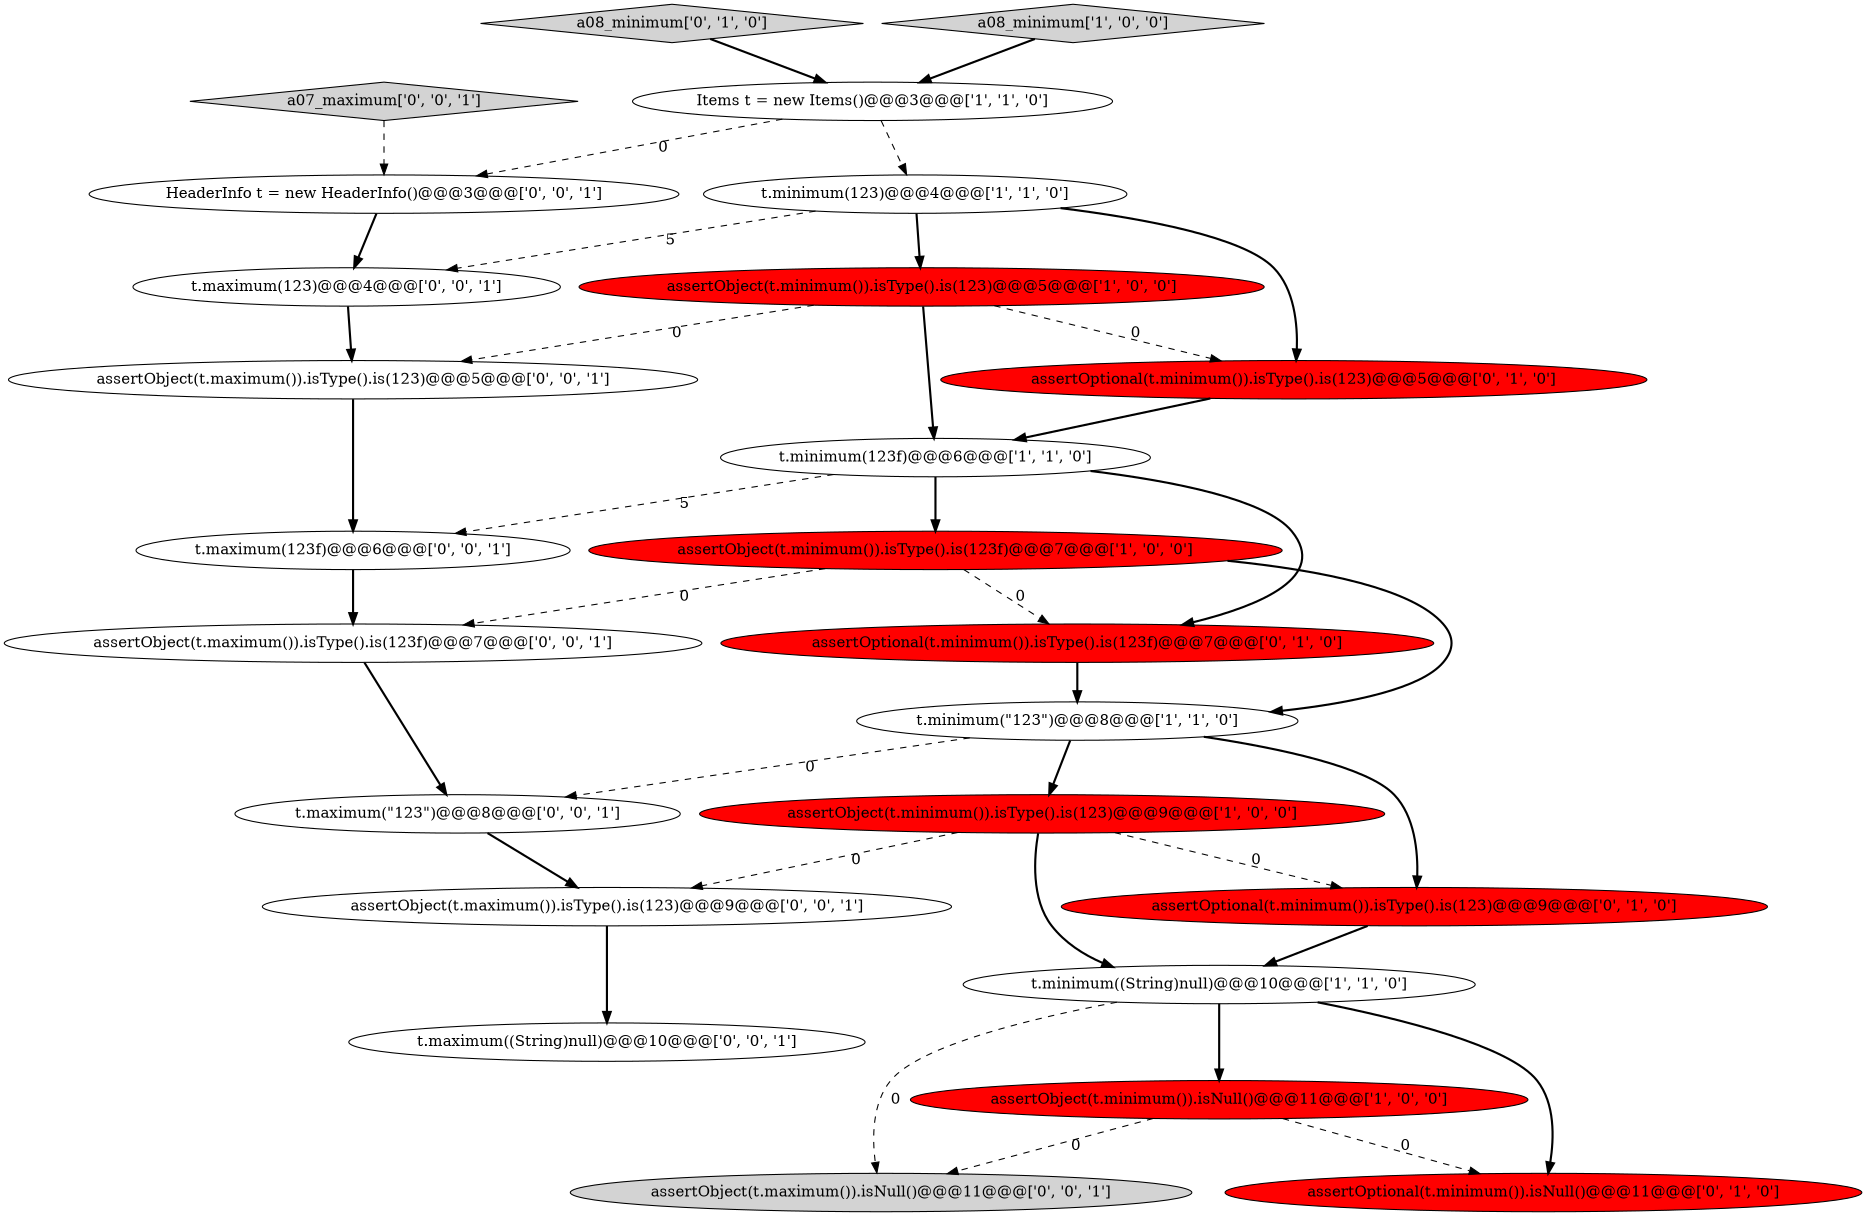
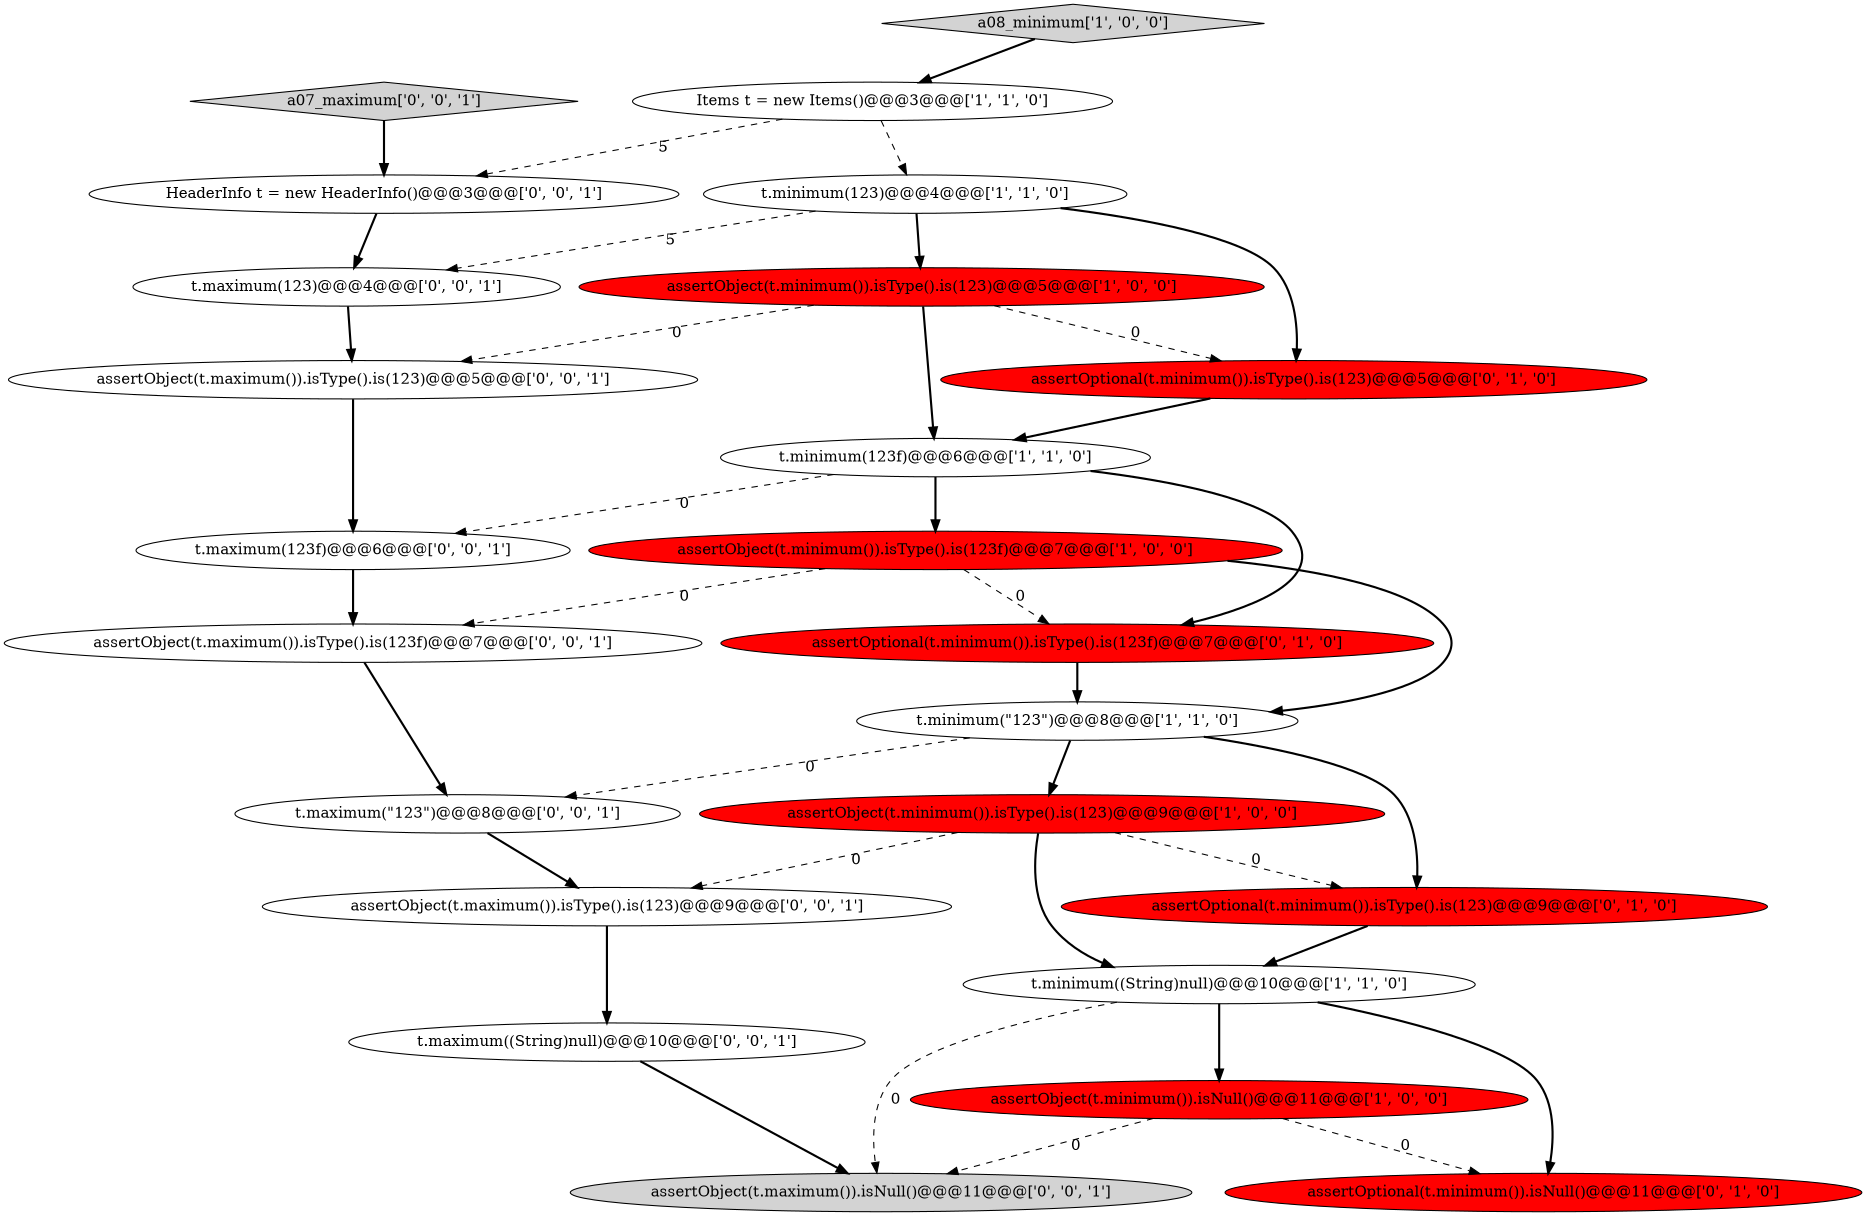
node "a08_minimum['0', '1', '0']": removed
edge "a07_maximum['0', '0', '1']" -> "HeaderInfo t = new HeaderInfo()@@@3@@@['0', '0', '1']": style dashed -> bold
edge "Items t = new Items()@@@3@@@['1', '1', '0']" -> "HeaderInfo t = new HeaderInfo()@@@3@@@['0', '0', '1']": label "0" -> "5"
edge "t.minimum(123f)@@@6@@@['1', '1', '0']" -> "t.maximum(123f)@@@6@@@['0', '0', '1']": label "5" -> "0"
edge "t.maximum((String)null)@@@10@@@['0', '0', '1']" -> "assertObject(t.maximum()).isNull()@@@11@@@['0', '0', '1']": added
